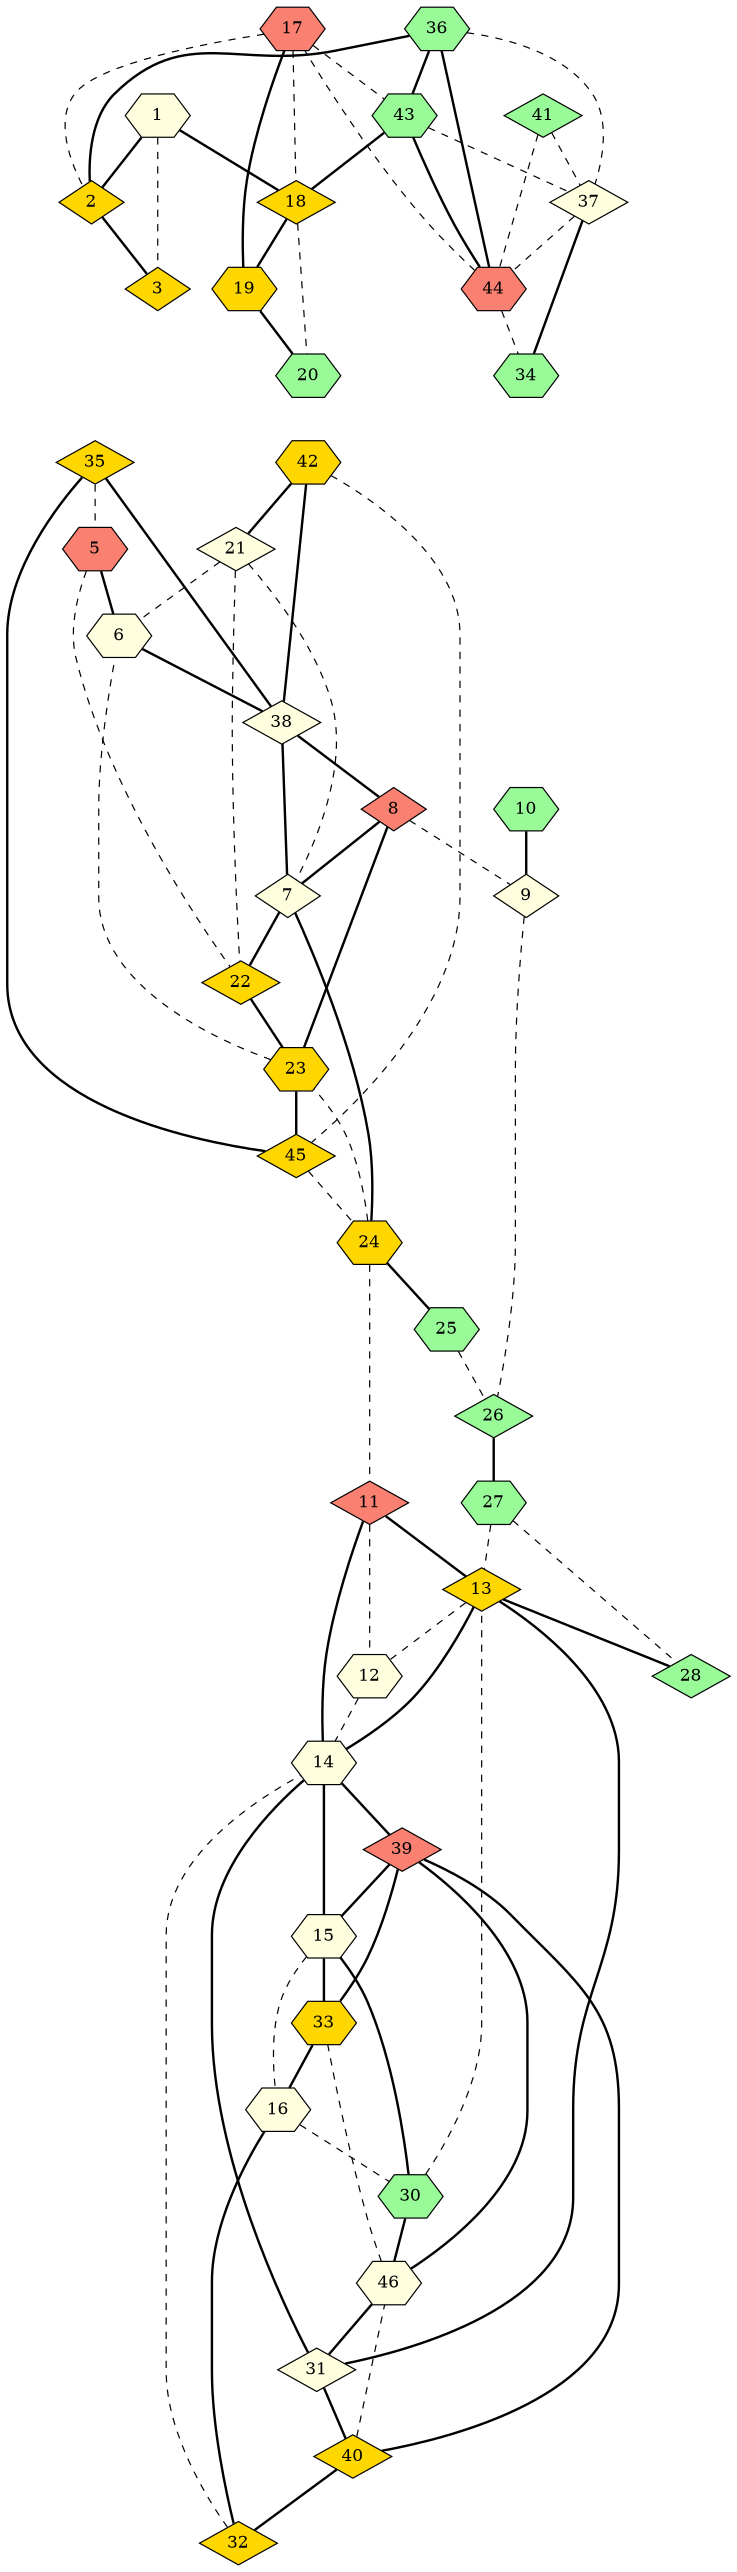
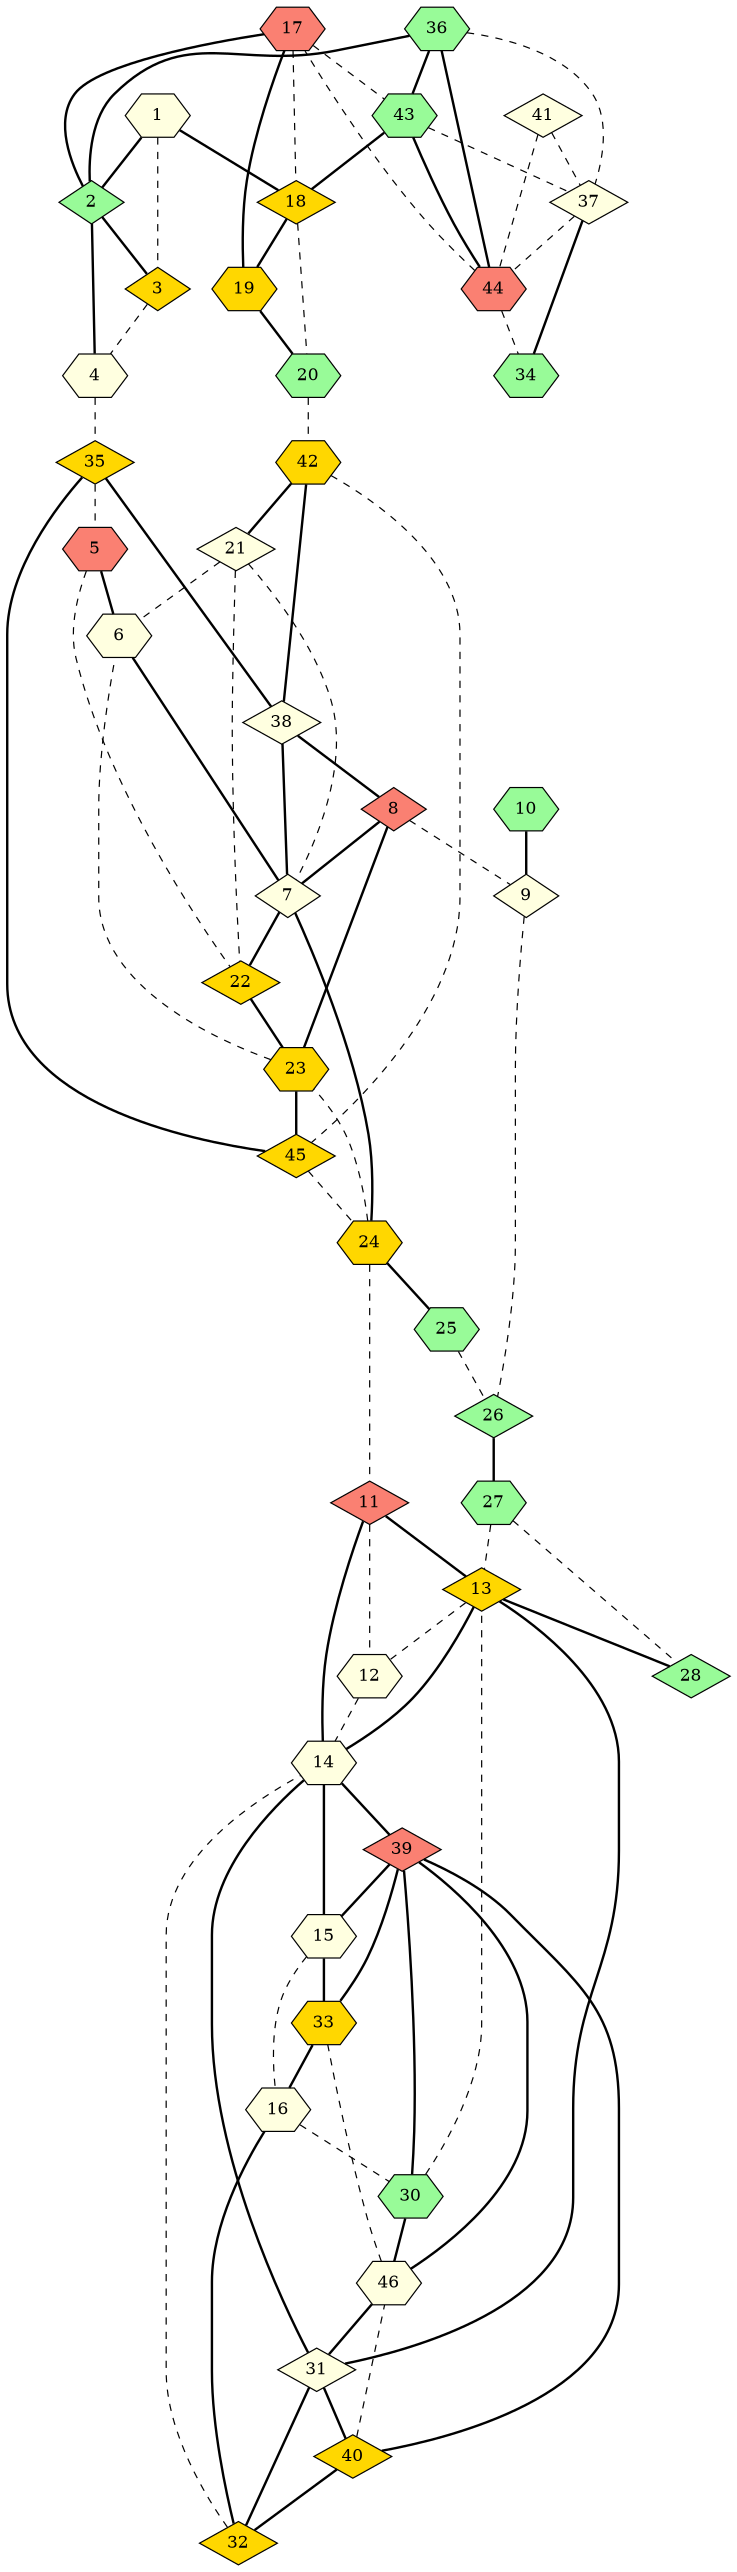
edge "17" -- "2": style dashed -> bold
node "41": fillcolor palegreen -> lightyellow
node "2": fillcolor gold -> palegreen
node "4": added
edge "20" -- "42": added
edge "6" -- "38": now "6" -- "7"
edge "15" -- "30": now "39" -- "30"
edge "31" -- "32": added
